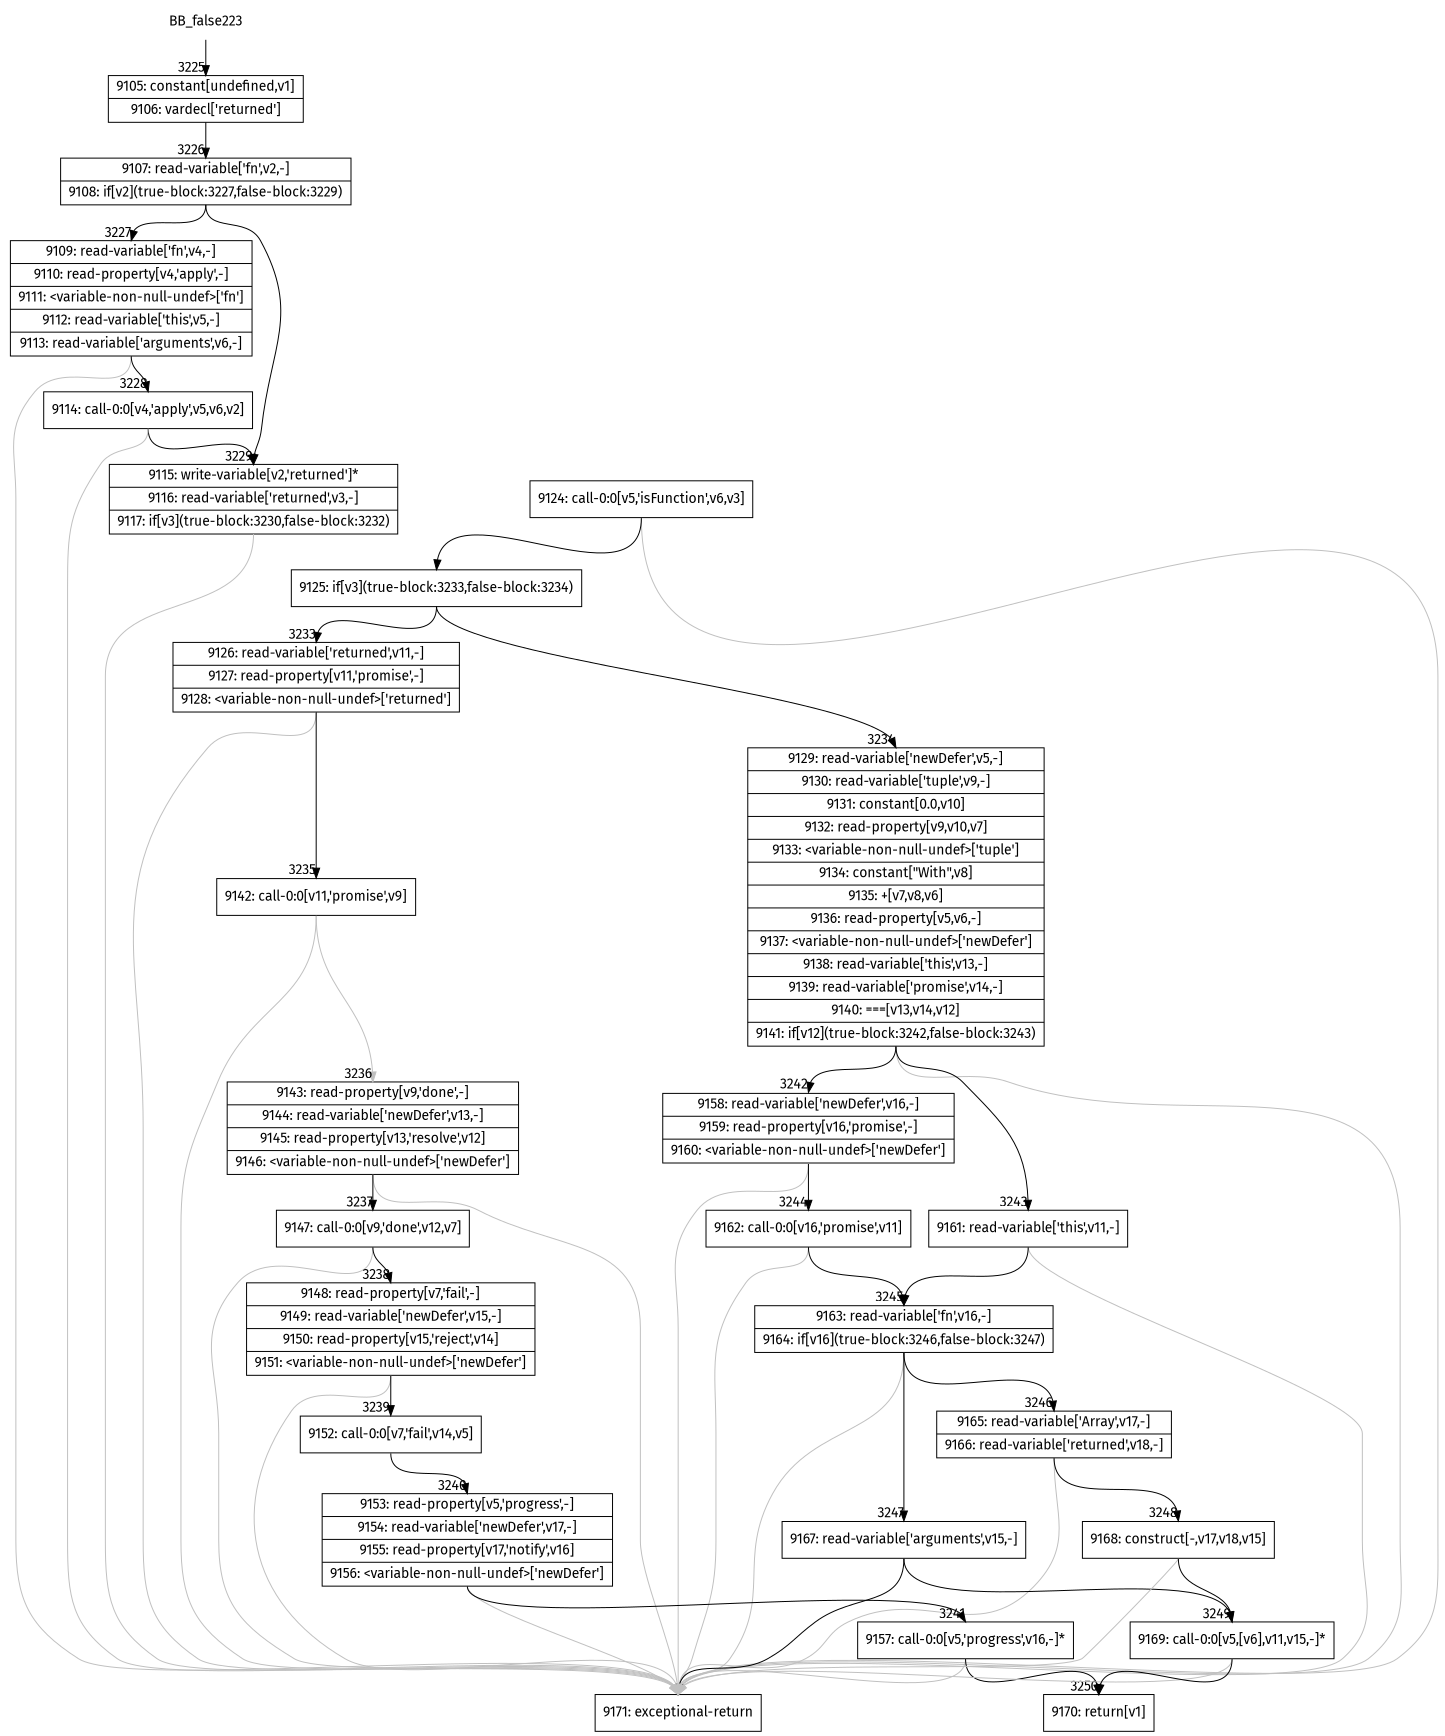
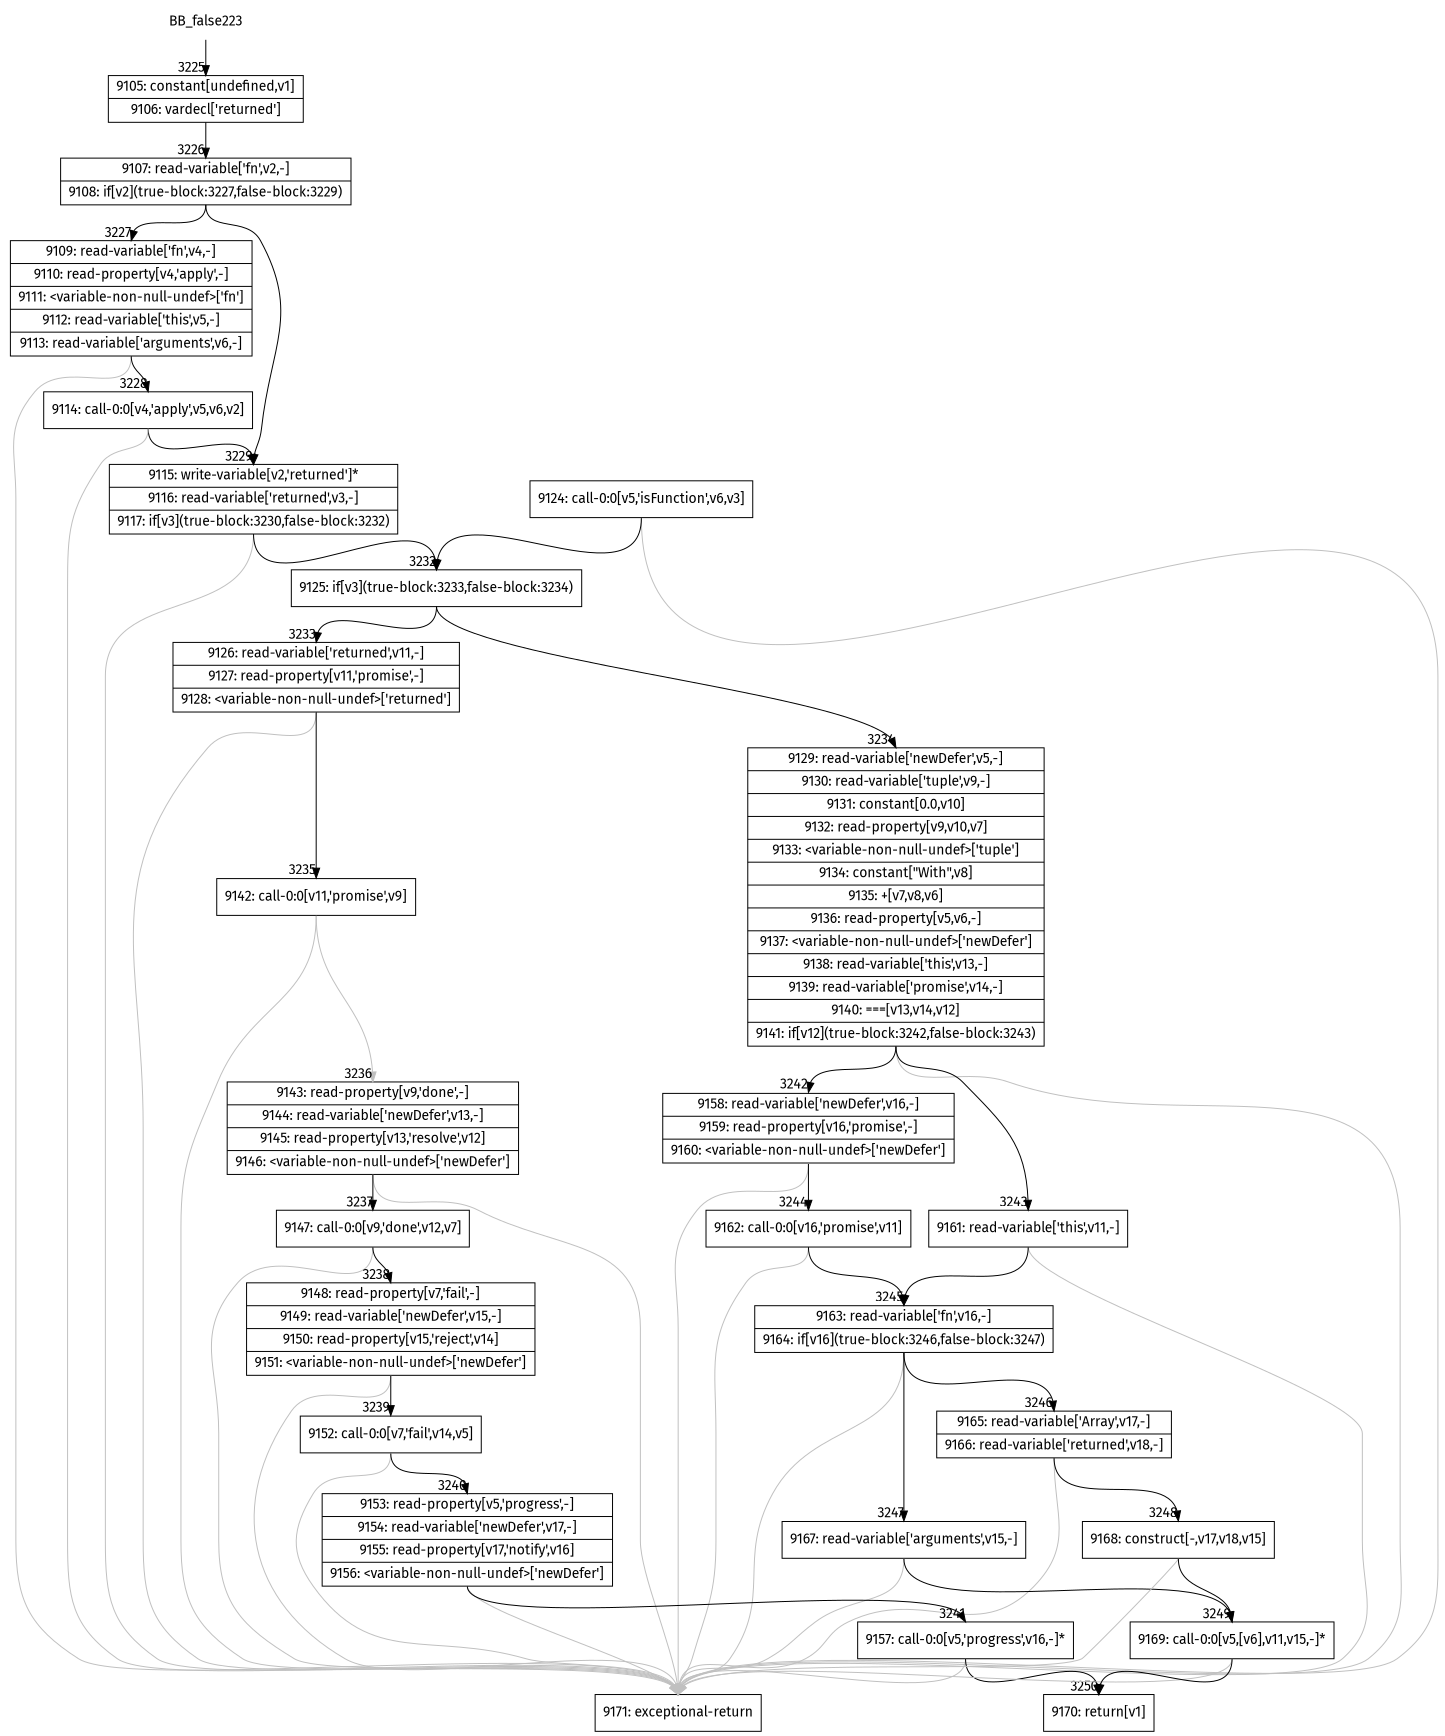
edge "9115: write-variable[v2,'returned']*" -> "9125: if[v3](true-block:3233,false-block:3234)": added
edge "9167: read-variable['arguments',v15,-]" -> "9171: exceptional-return": color black -> gray
edge "9152: call-0:0[v7,'fail',v14,v5]" -> "9171: exceptional-return": added
